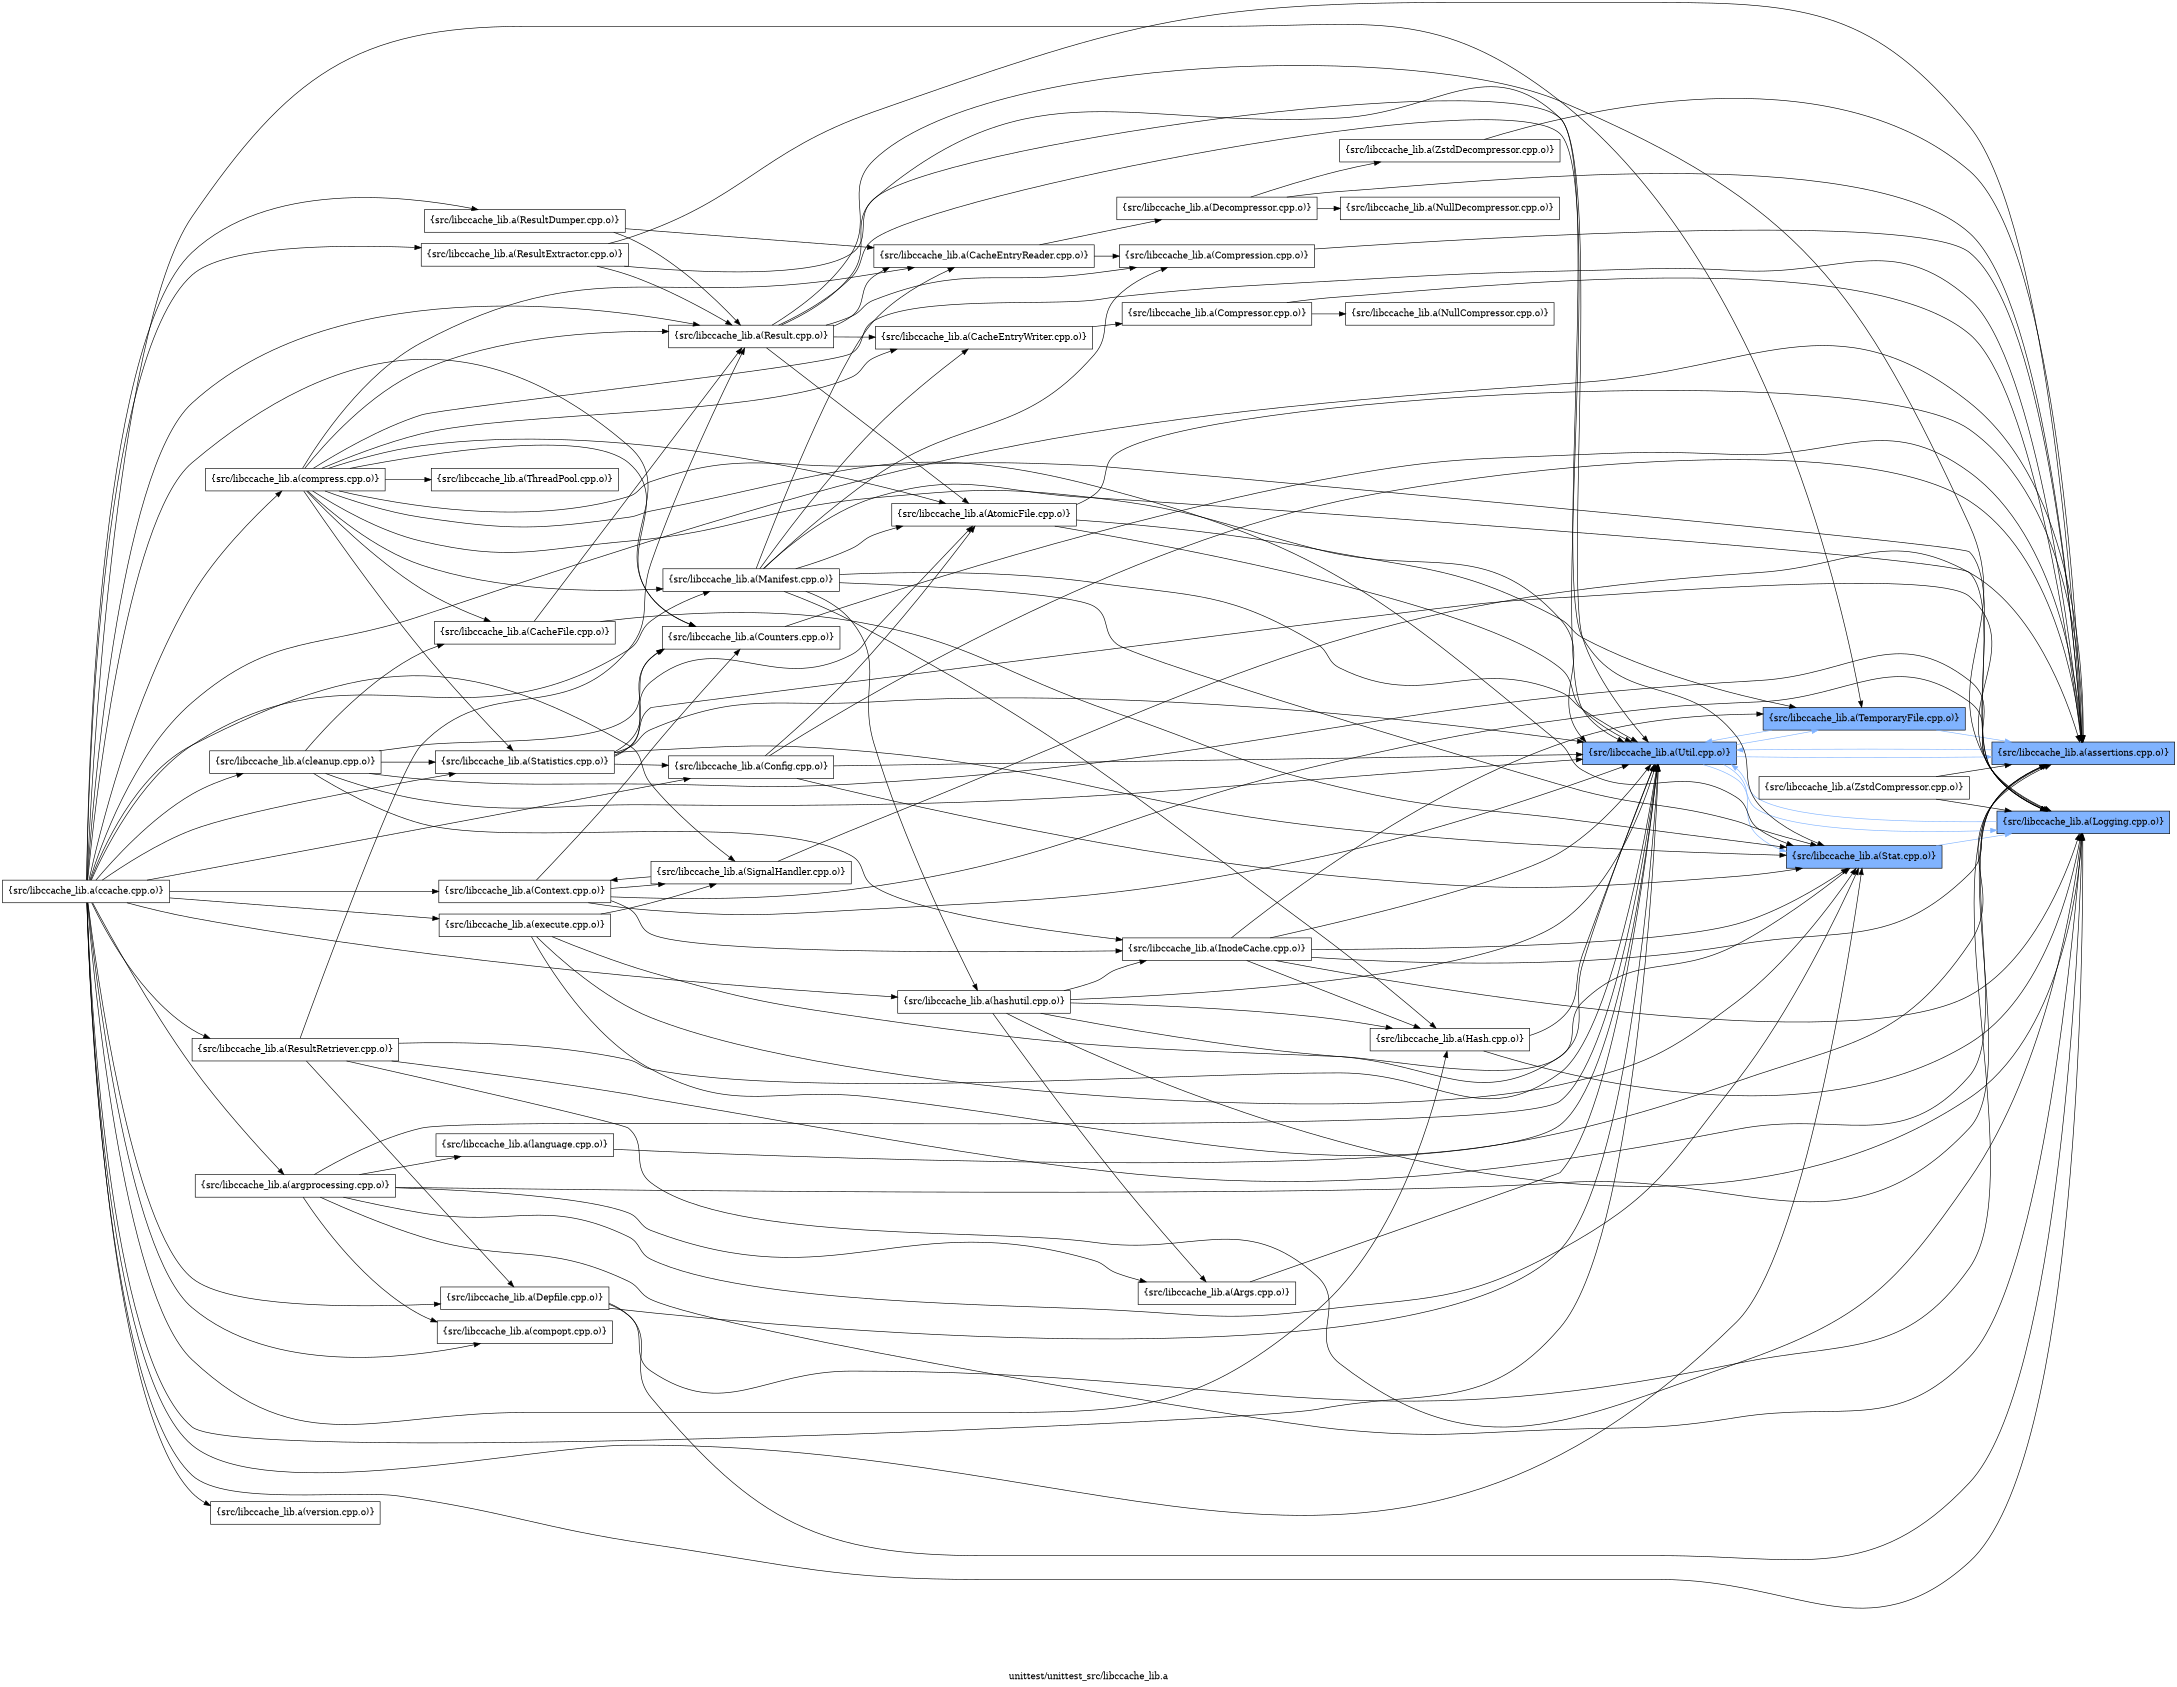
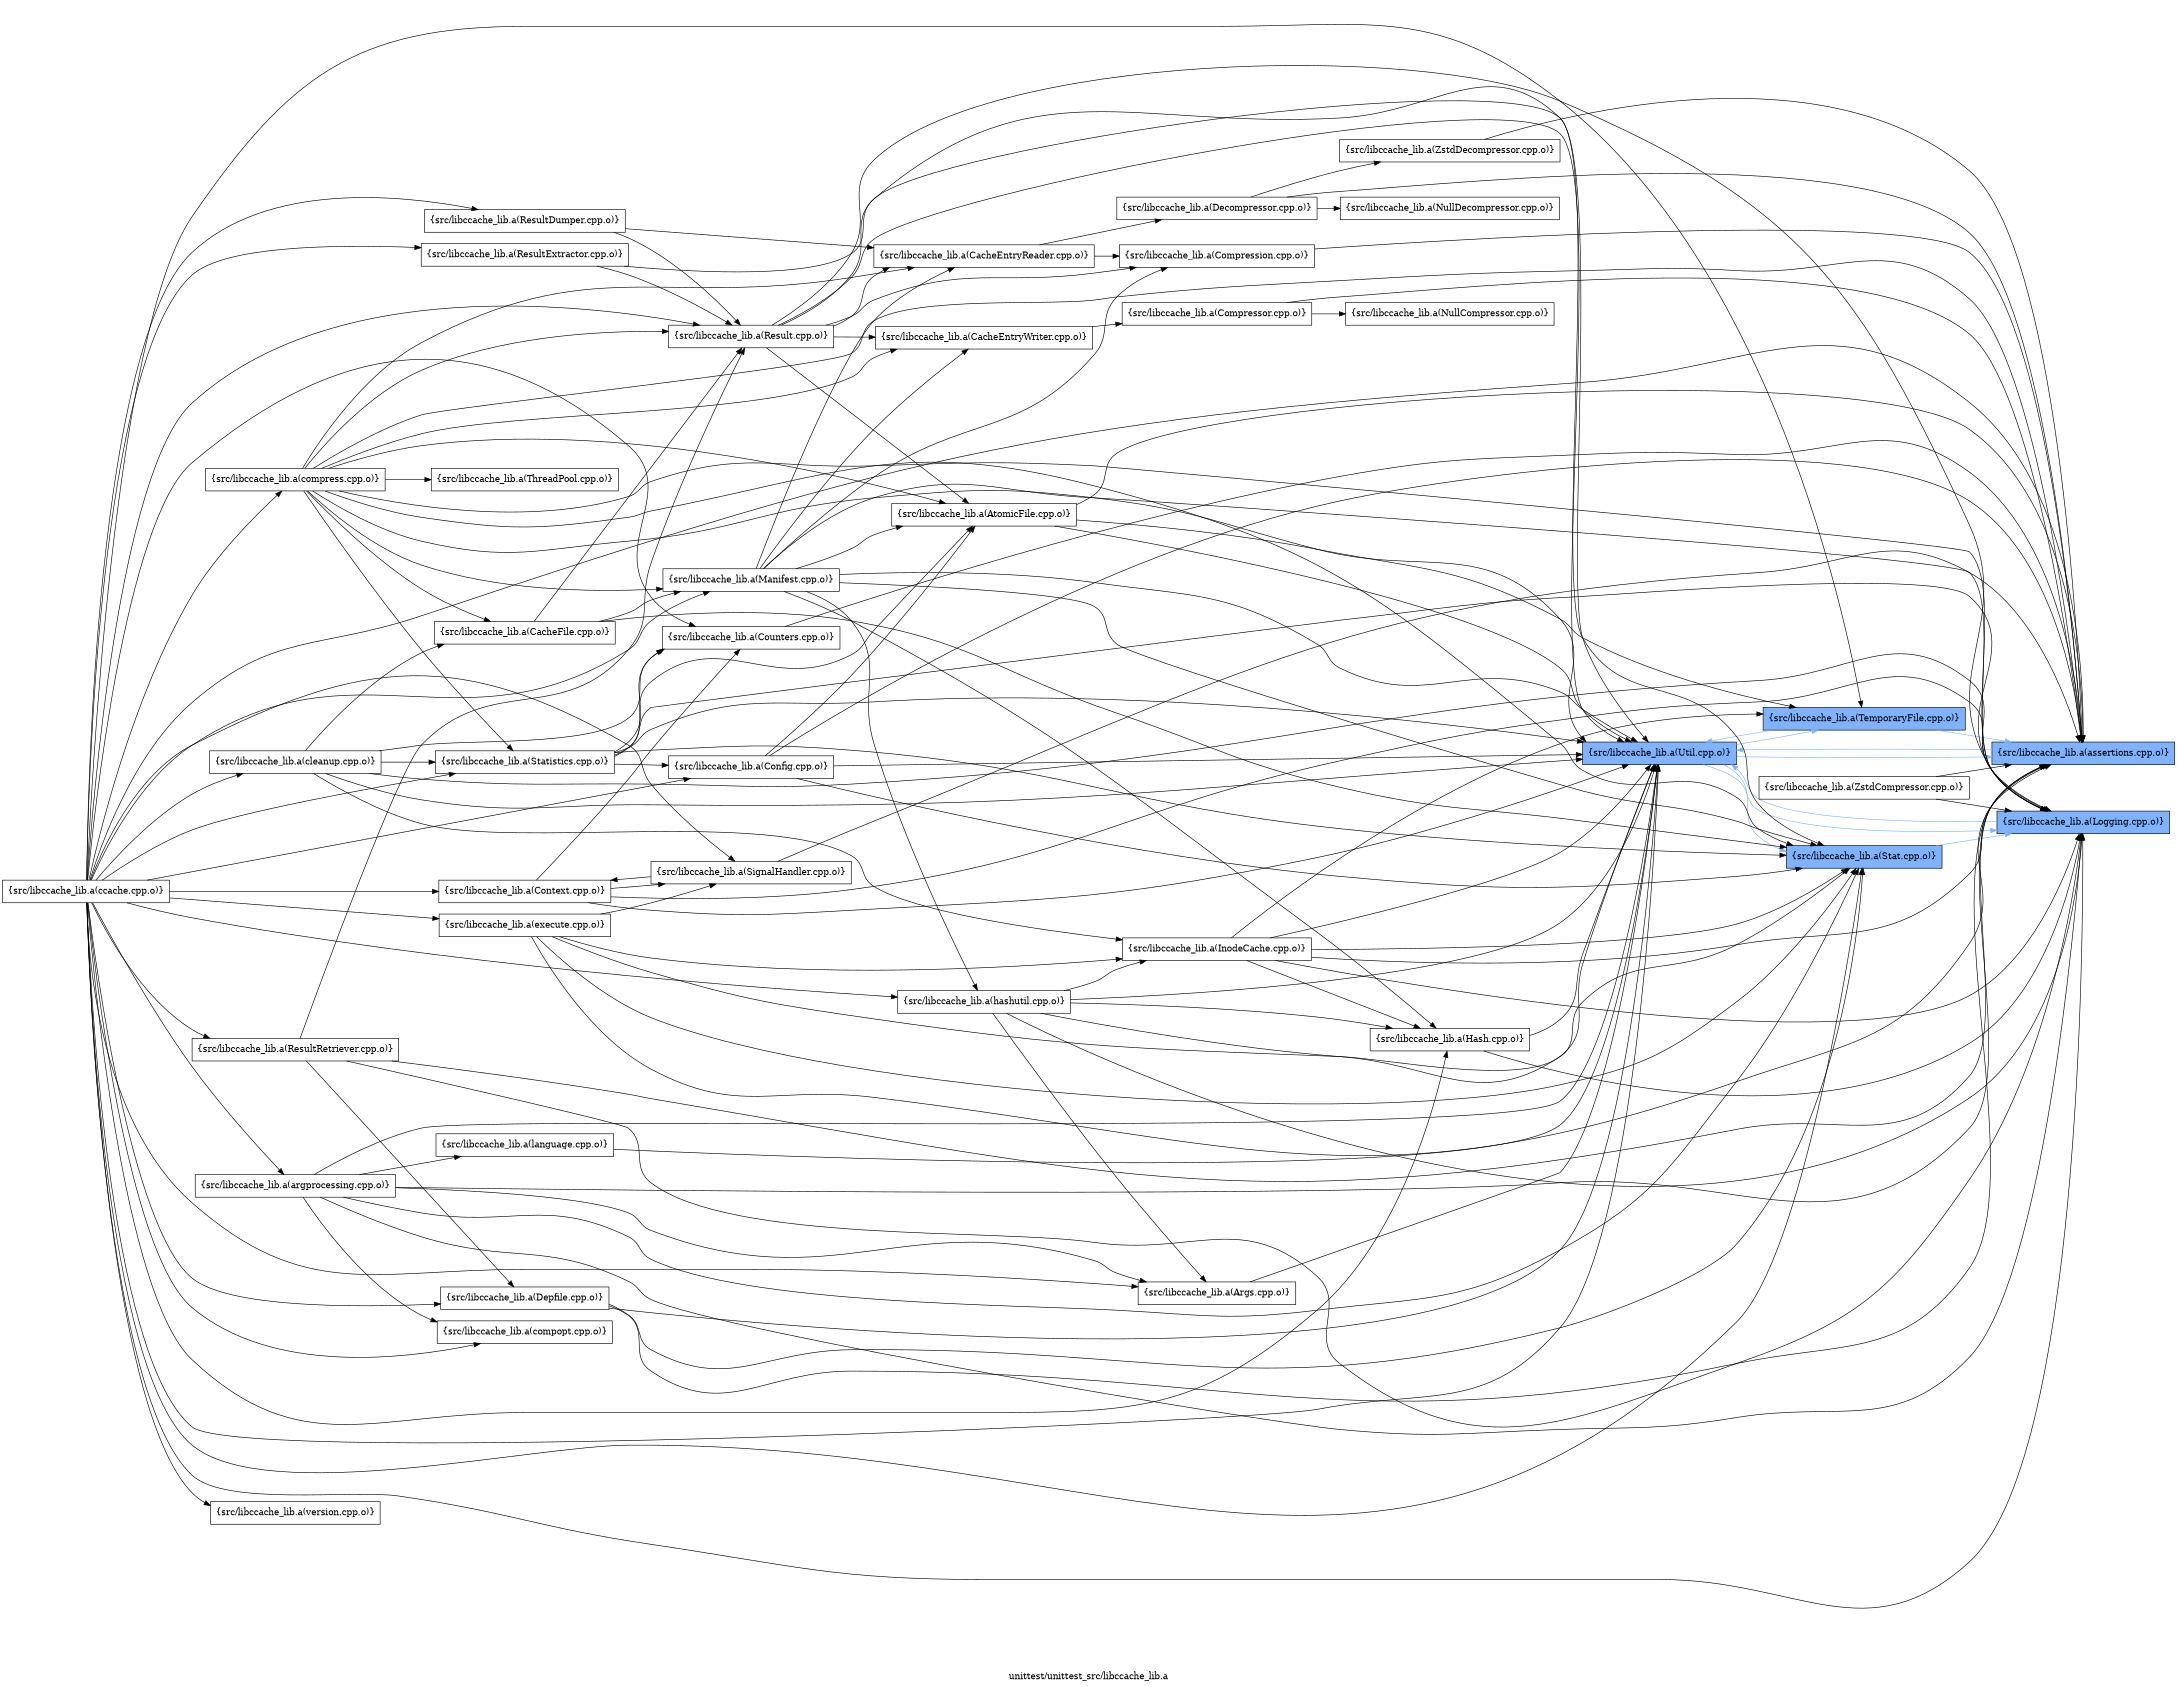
edge "{src/libccache_lib.a(ResultExtractor.cpp.o)}" -> "{src/libccache_lib.a(assertions.cpp.o)}": removed
edge "{src/libccache_lib.a(compress.cpp.o)}" -> "{src/libccache_lib.a(Counters.cpp.o)}": removed
edge "{src/libccache_lib.a(CacheFile.cpp.o)}" -> "{src/libccache_lib.a(Manifest.cpp.o)}": added
edge "{src/libccache_lib.a(Context.cpp.o)}" -> "{src/libccache_lib.a(InodeCache.cpp.o)}": now "{src/libccache_lib.a(execute.cpp.o)}" -> "{src/libccache_lib.a(InodeCache.cpp.o)}"
edge "{src/libccache_lib.a(ResultRetriever.cpp.o)}" -> "{src/libccache_lib.a(Util.cpp.o)}": removed
edge "{src/libccache_lib.a(ccache.cpp.o)}" -> "{src/libccache_lib.a(Args.cpp.o)}": added
edge "{src/libccache_lib.a(Depfile.cpp.o)}" -> "{src/libccache_lib.a(Logging.cpp.o)}": now "{src/libccache_lib.a(Depfile.cpp.o)}" -> "{src/libccache_lib.a(Stat.cpp.o)}"
